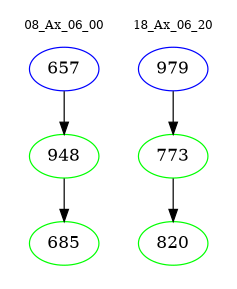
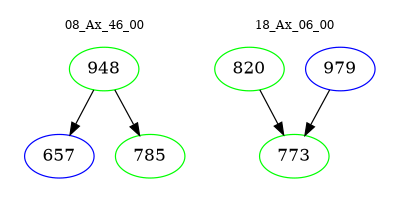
cluster "08_Ax_06_00": label "08_Ax_06_00" -> "08_Ax_46_00"
cluster "18_Ax_06_20": label "18_Ax_06_20" -> "18_Ax_06_00"
edge "657" -> "948": reversed
edge "773" -> "820": reversed
node "685": label "685" -> "785"
